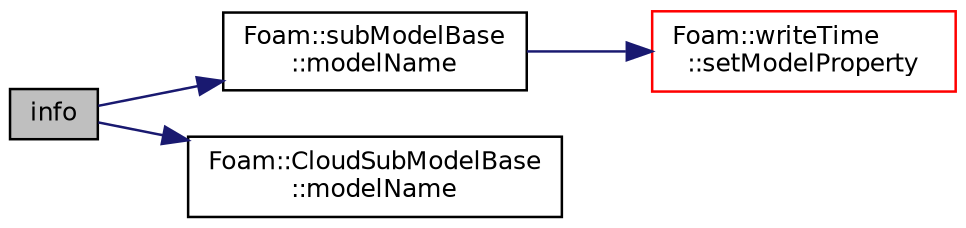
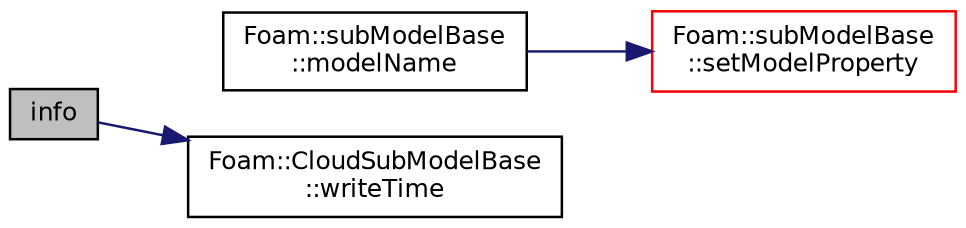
node "Foam::writeTime ::setModelProperty": label "Foam::writeTime ::setModelProperty" -> "Foam::subModelBase ::setModelProperty"
edge "info" -> "Foam::subModelBase ::modelName": removed
node "Foam::CloudSubModelBase ::modelName": label "Foam::CloudSubModelBase ::modelName" -> "Foam::CloudSubModelBase ::writeTime"
